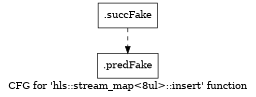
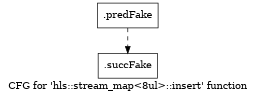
edge ".succFake" -> ".predFake": reversed
